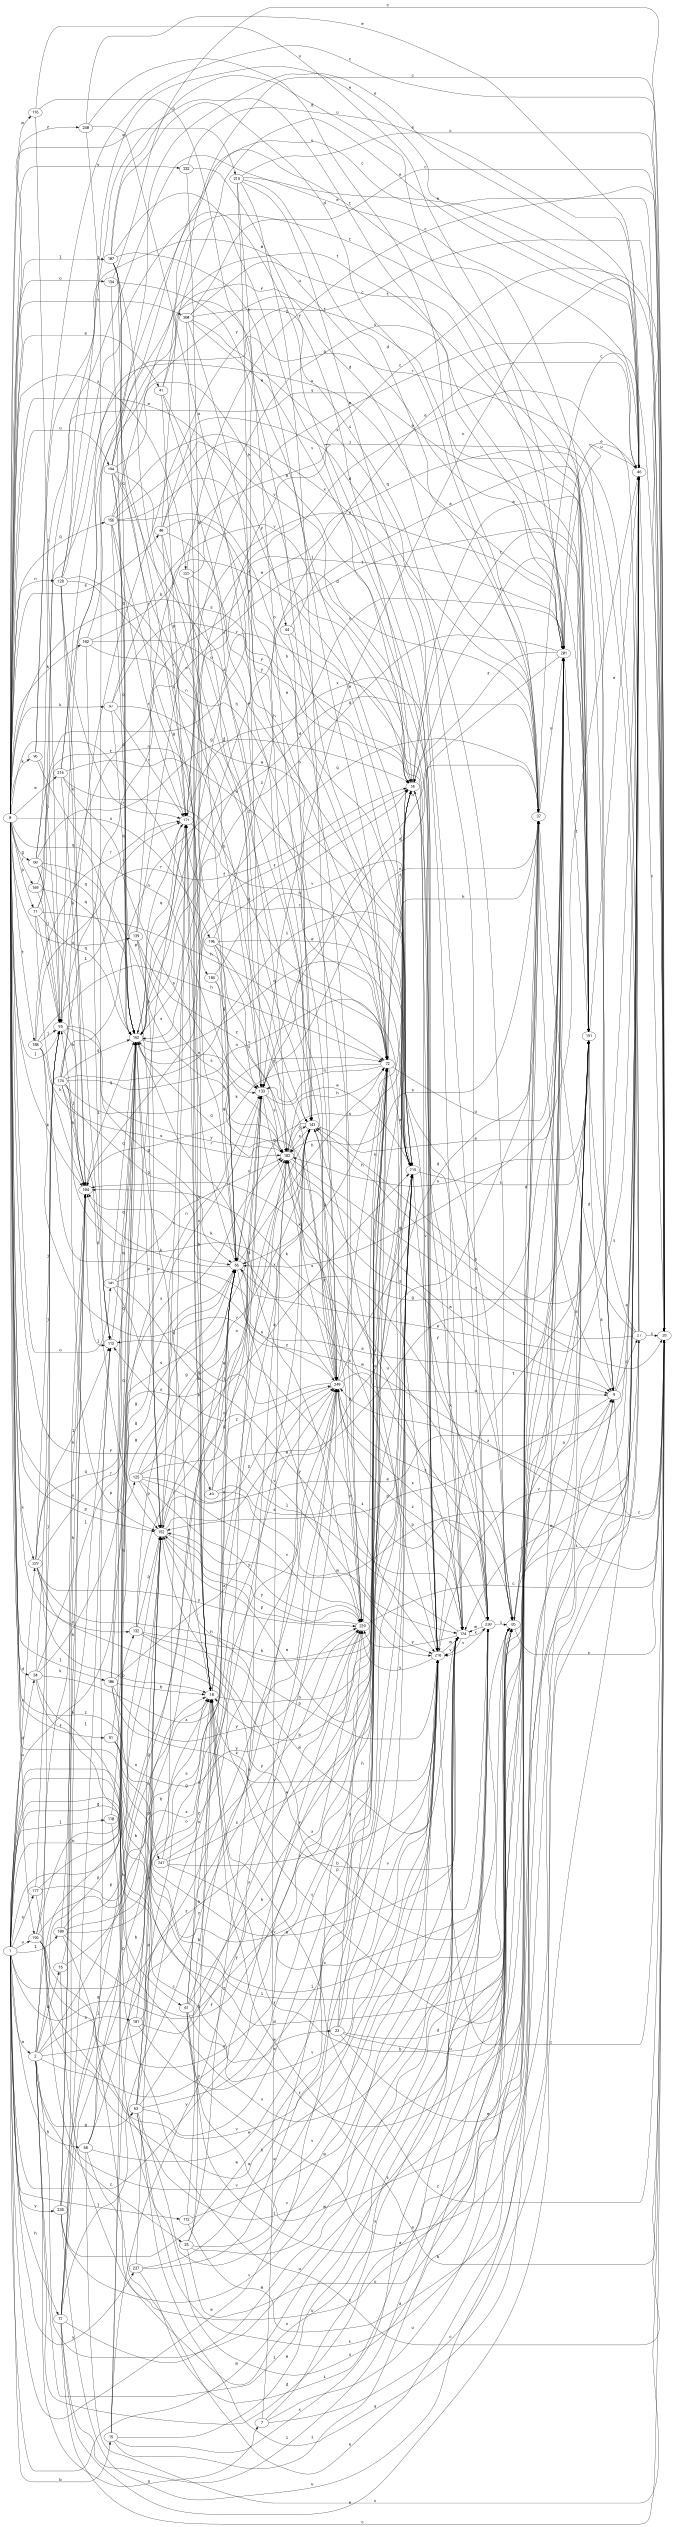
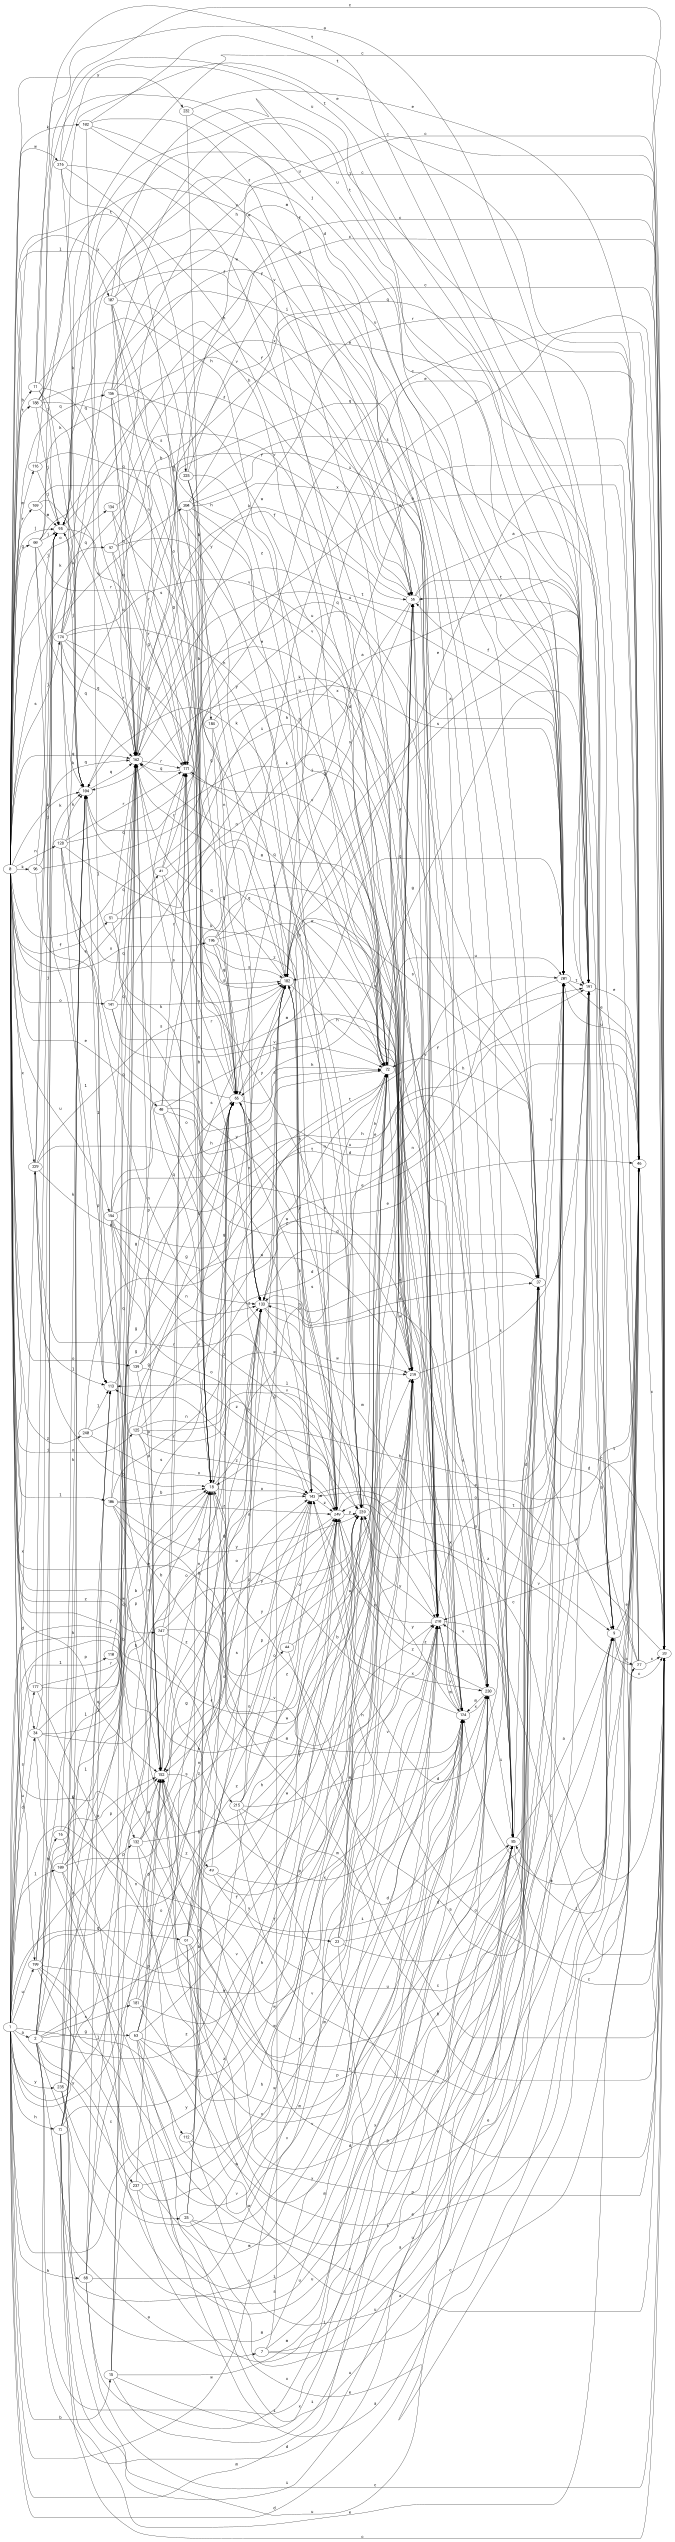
edge "0" -> "56": now "0" -> "174"
edge "169" -> "95": label "j" -> "m"
